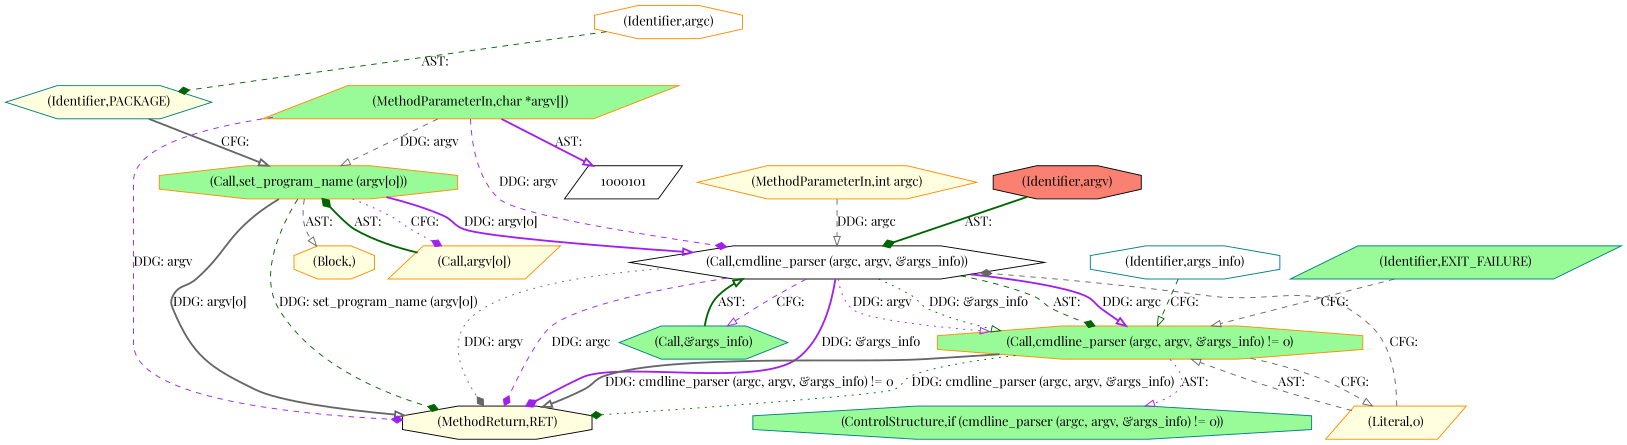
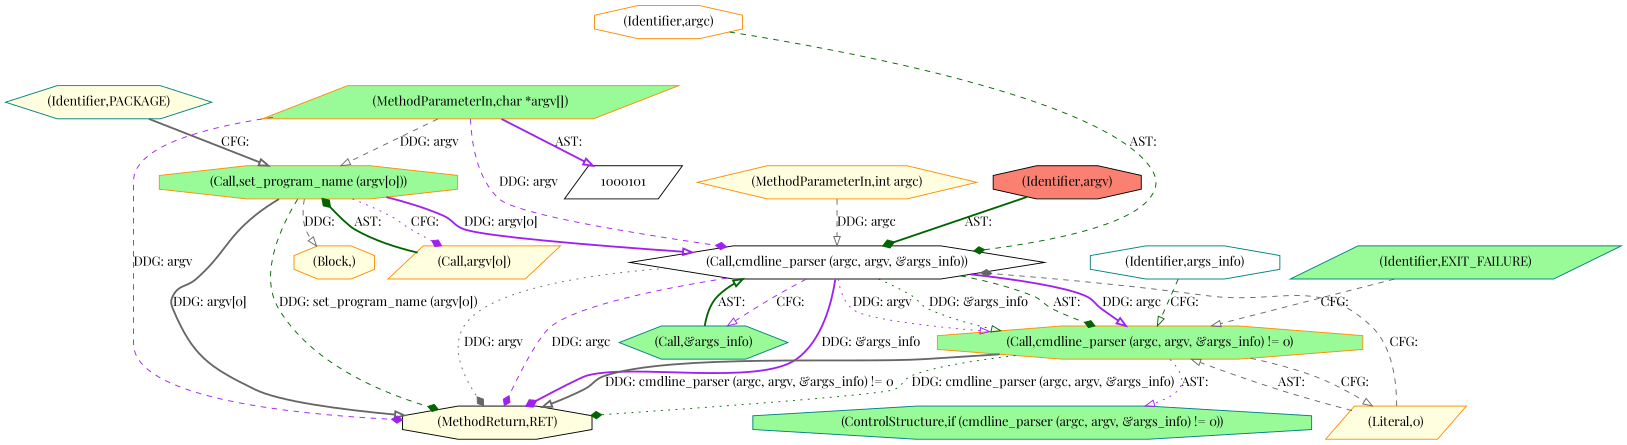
edge "(Identifier,argc)" -> "(Identifier,PACKAGE)": now "(Identifier,argc)" -> "(Call,cmdline_parser (argc, argv, &args_info))"
edge "(Call,set_program_name (argv[0]))" -> "(Block,)": label "AST: " -> "DDG: "
